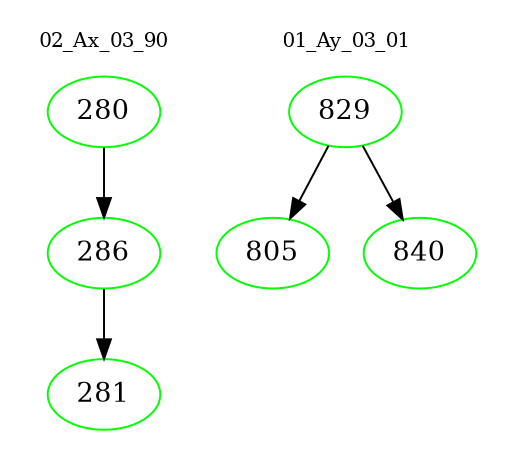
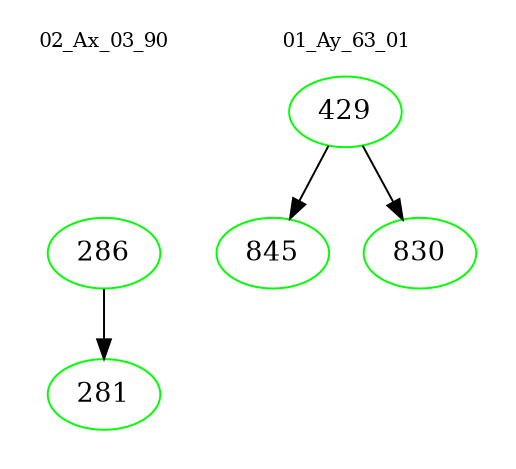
cluster "01_Ay_03_01": label "01_Ay_03_01" -> "01_Ay_63_01"
node "280": removed
node "829": label "829" -> "429"
node "805": label "805" -> "845"
node "840": label "840" -> "830"
